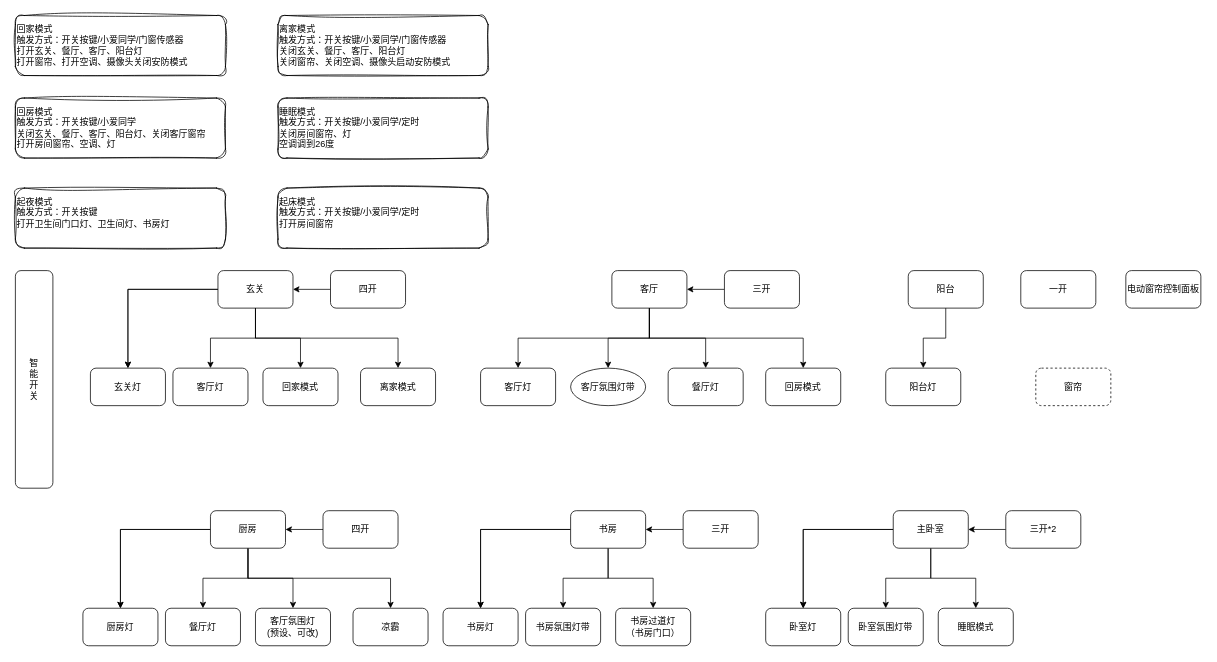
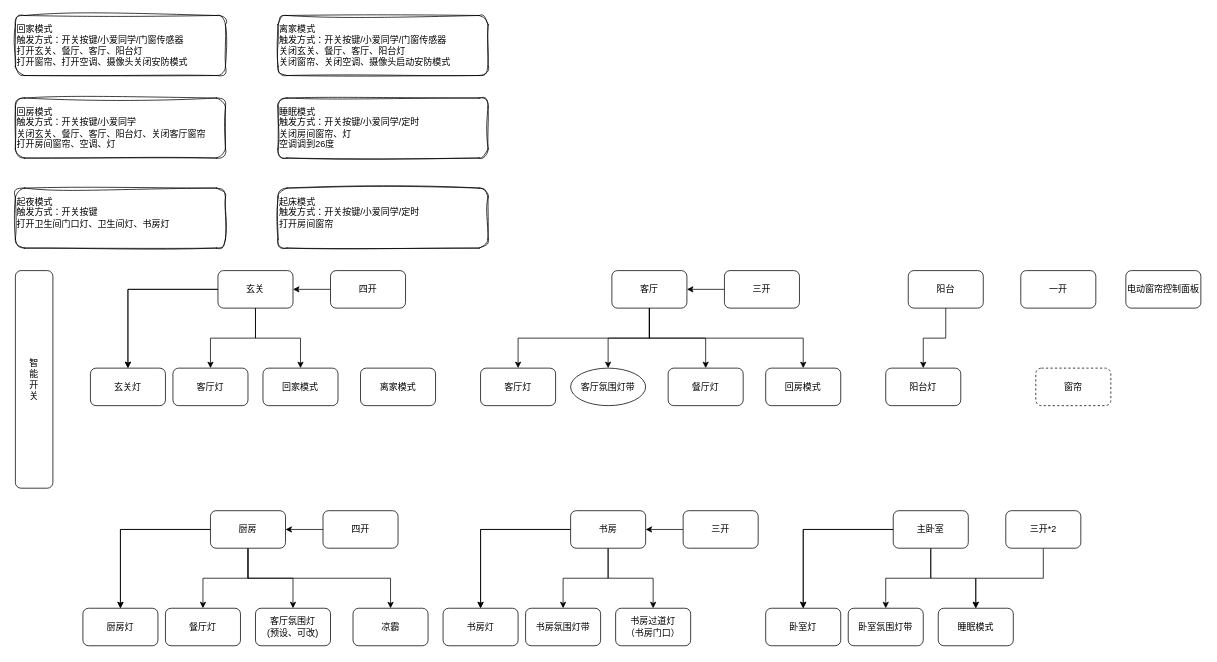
edge "玄关" -> "离家模式": removed
edge "三开*2" -> "主卧室": now "三开*2" -> "睡眠模式"
